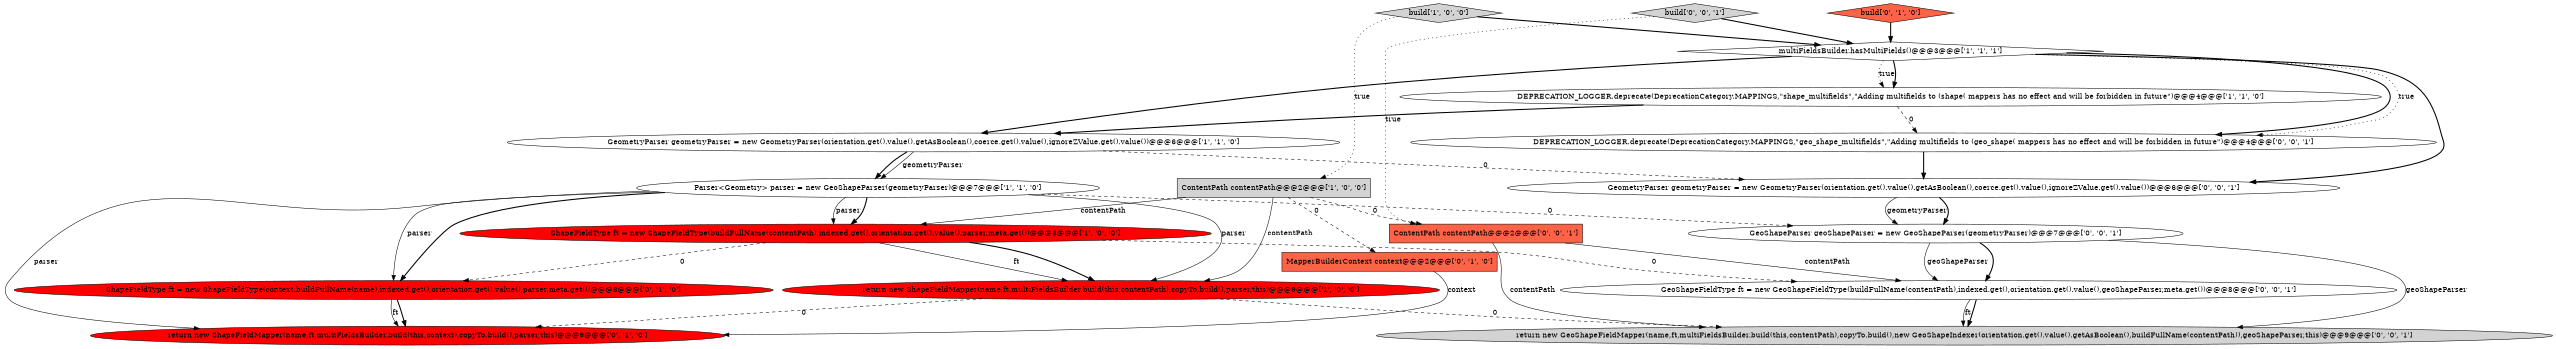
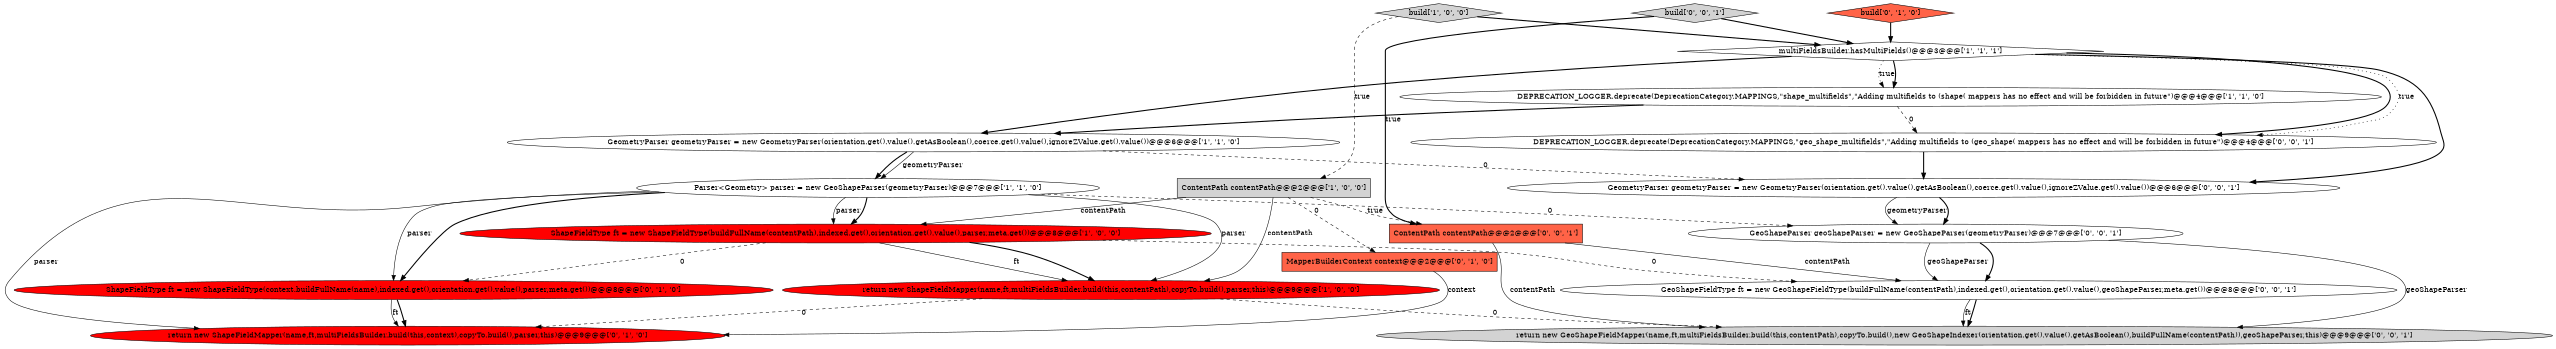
edge "build['0', '0', '1']" -> "ContentPath contentPath@@@2@@@['0', '0', '1']": style dotted -> bold
edge "build['1', '0', '0']" -> "ContentPath contentPath@@@2@@@['1', '0', '0']": style dotted -> dashed
edge "ContentPath contentPath@@@2@@@['1', '0', '0']" -> "ContentPath contentPath@@@2@@@['0', '0', '1']": label "0" -> "true"
